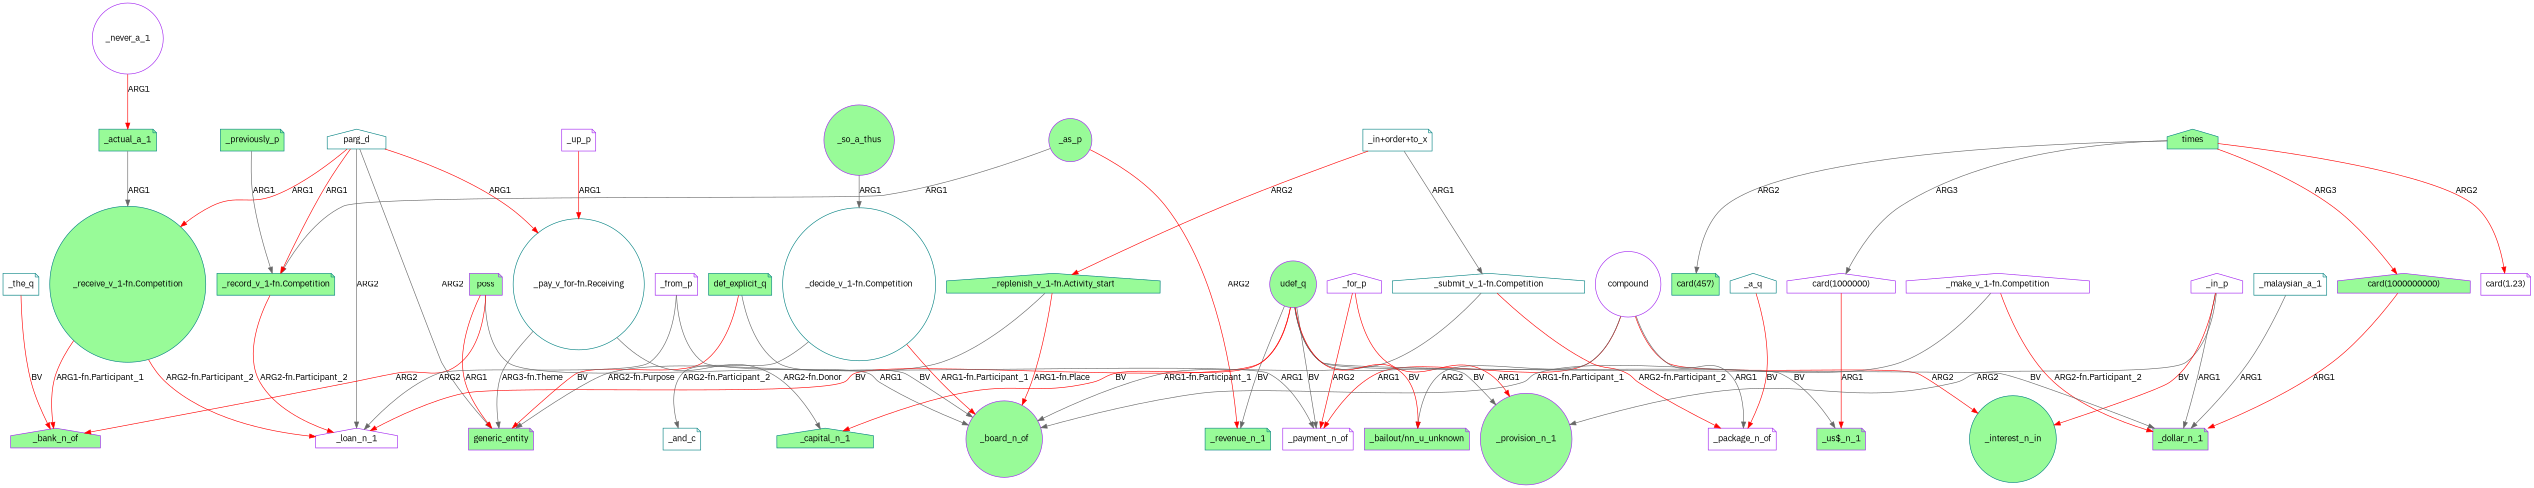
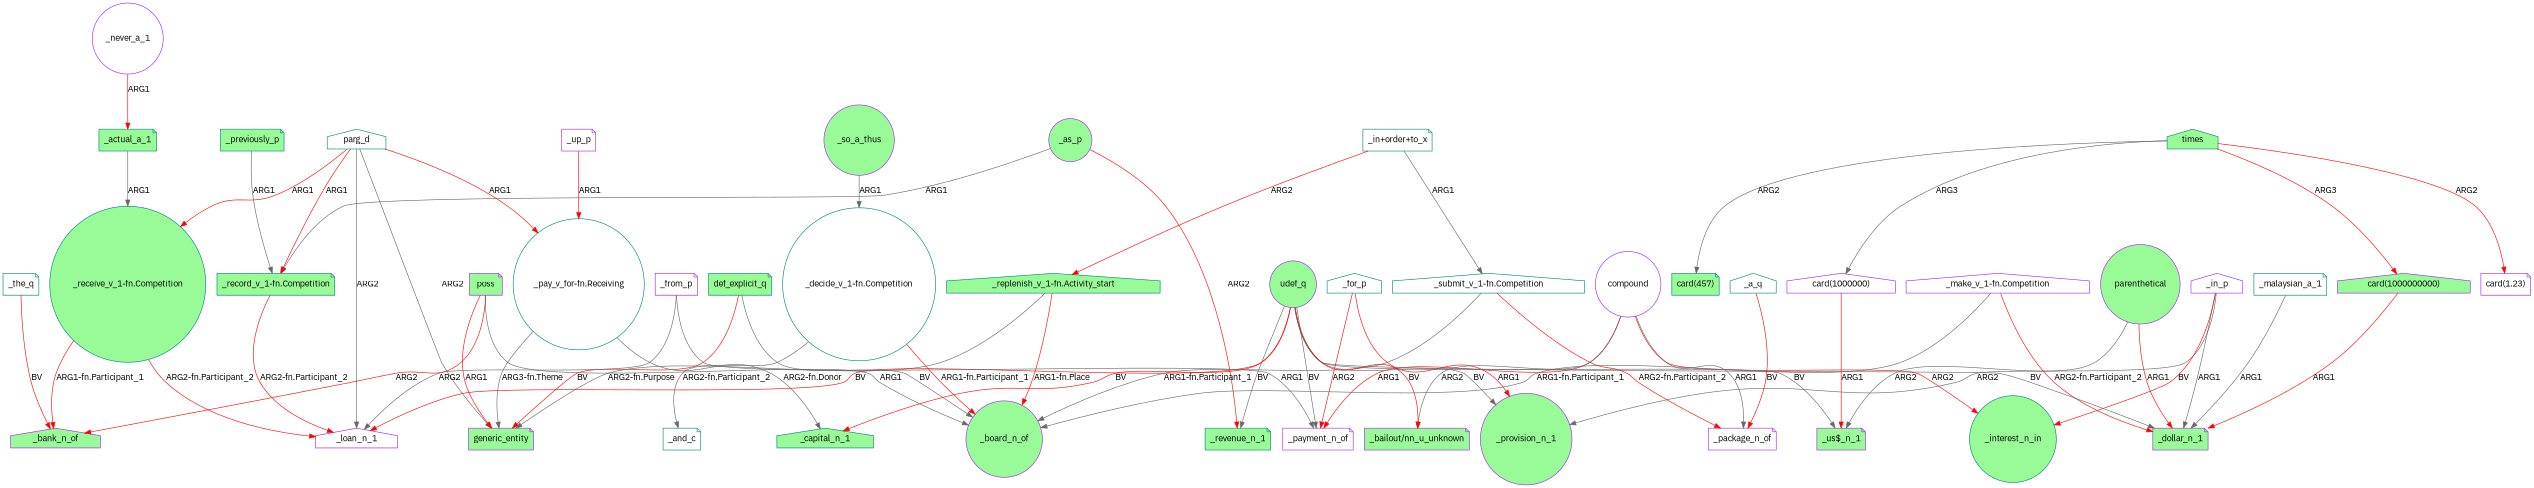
node "_for_p": color purple -> teal
node "parenthetical": added
